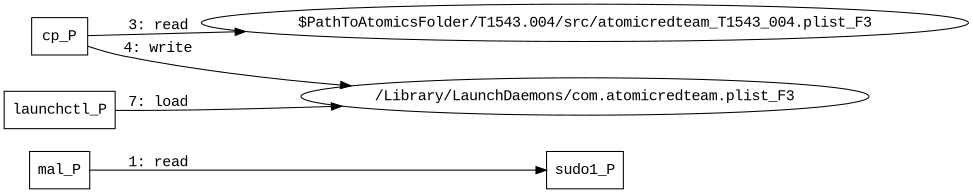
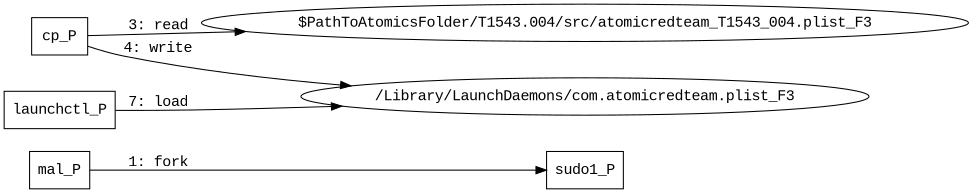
edge "mal_P" -> "sudo1_P": label "1: read" -> "1: fork"
